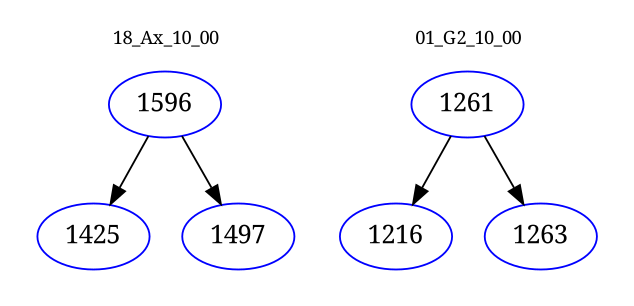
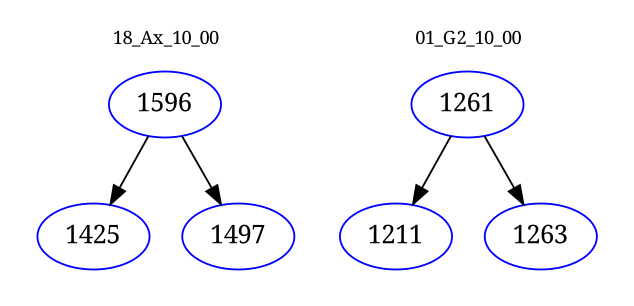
node "1216": label "1216" -> "1211"
